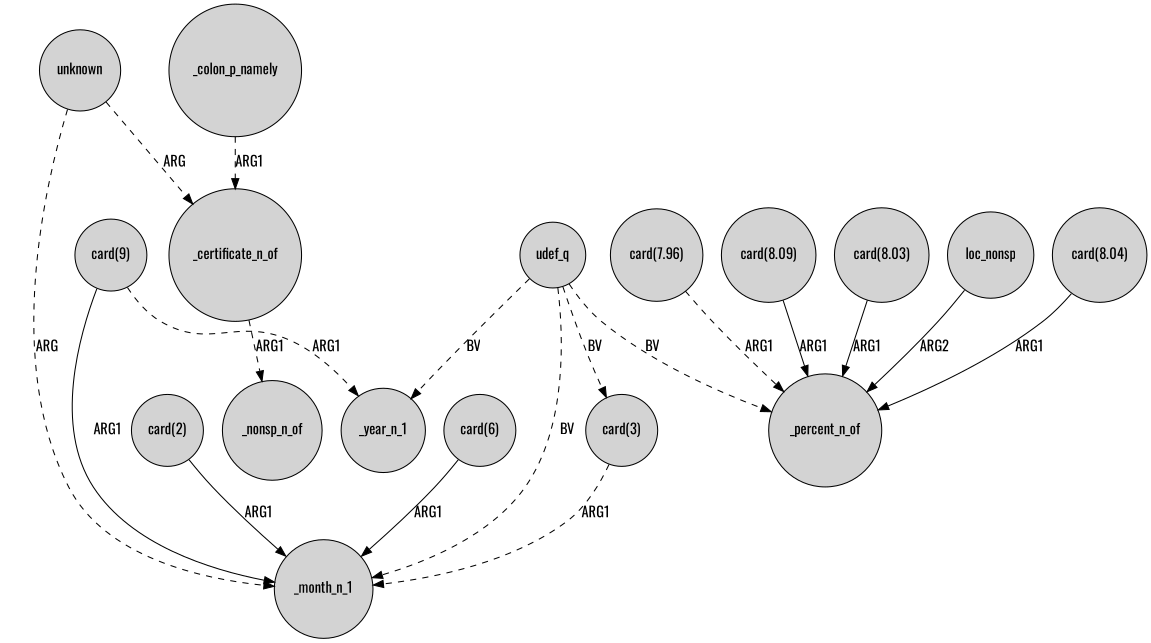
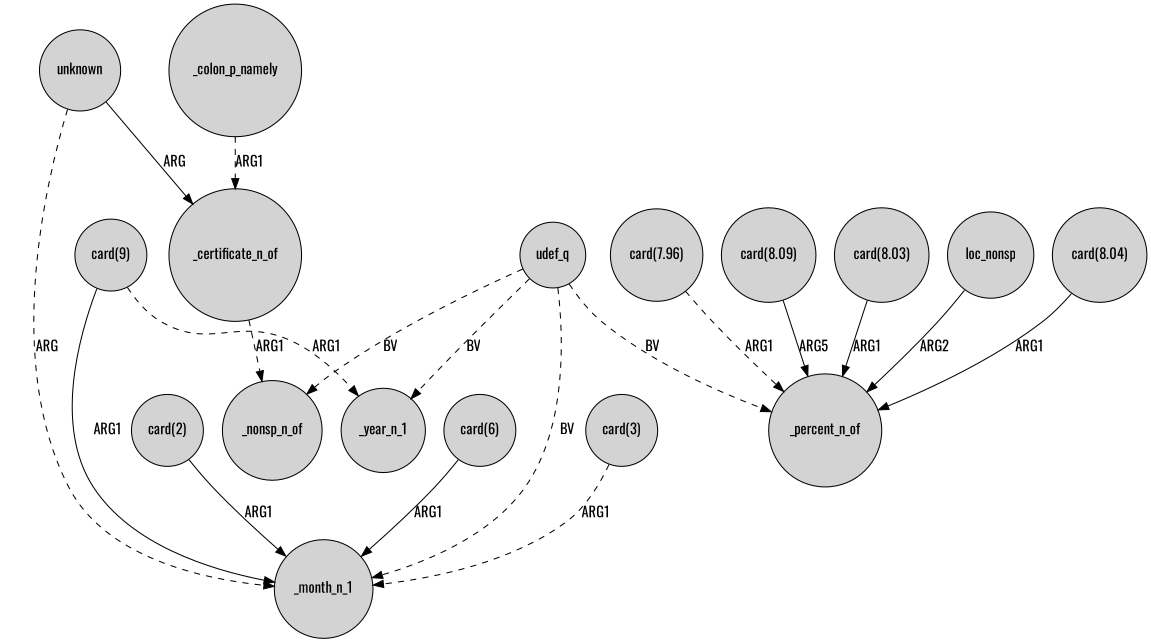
edge "unknown" -> "_certificate_n_of": style dashed -> solid
edge "udef_q" -> "card(3)": now "udef_q" -> "_nonsp_n_of"
edge "card(8.09)" -> "_percent_n_of": label "ARG1" -> "ARG5"
